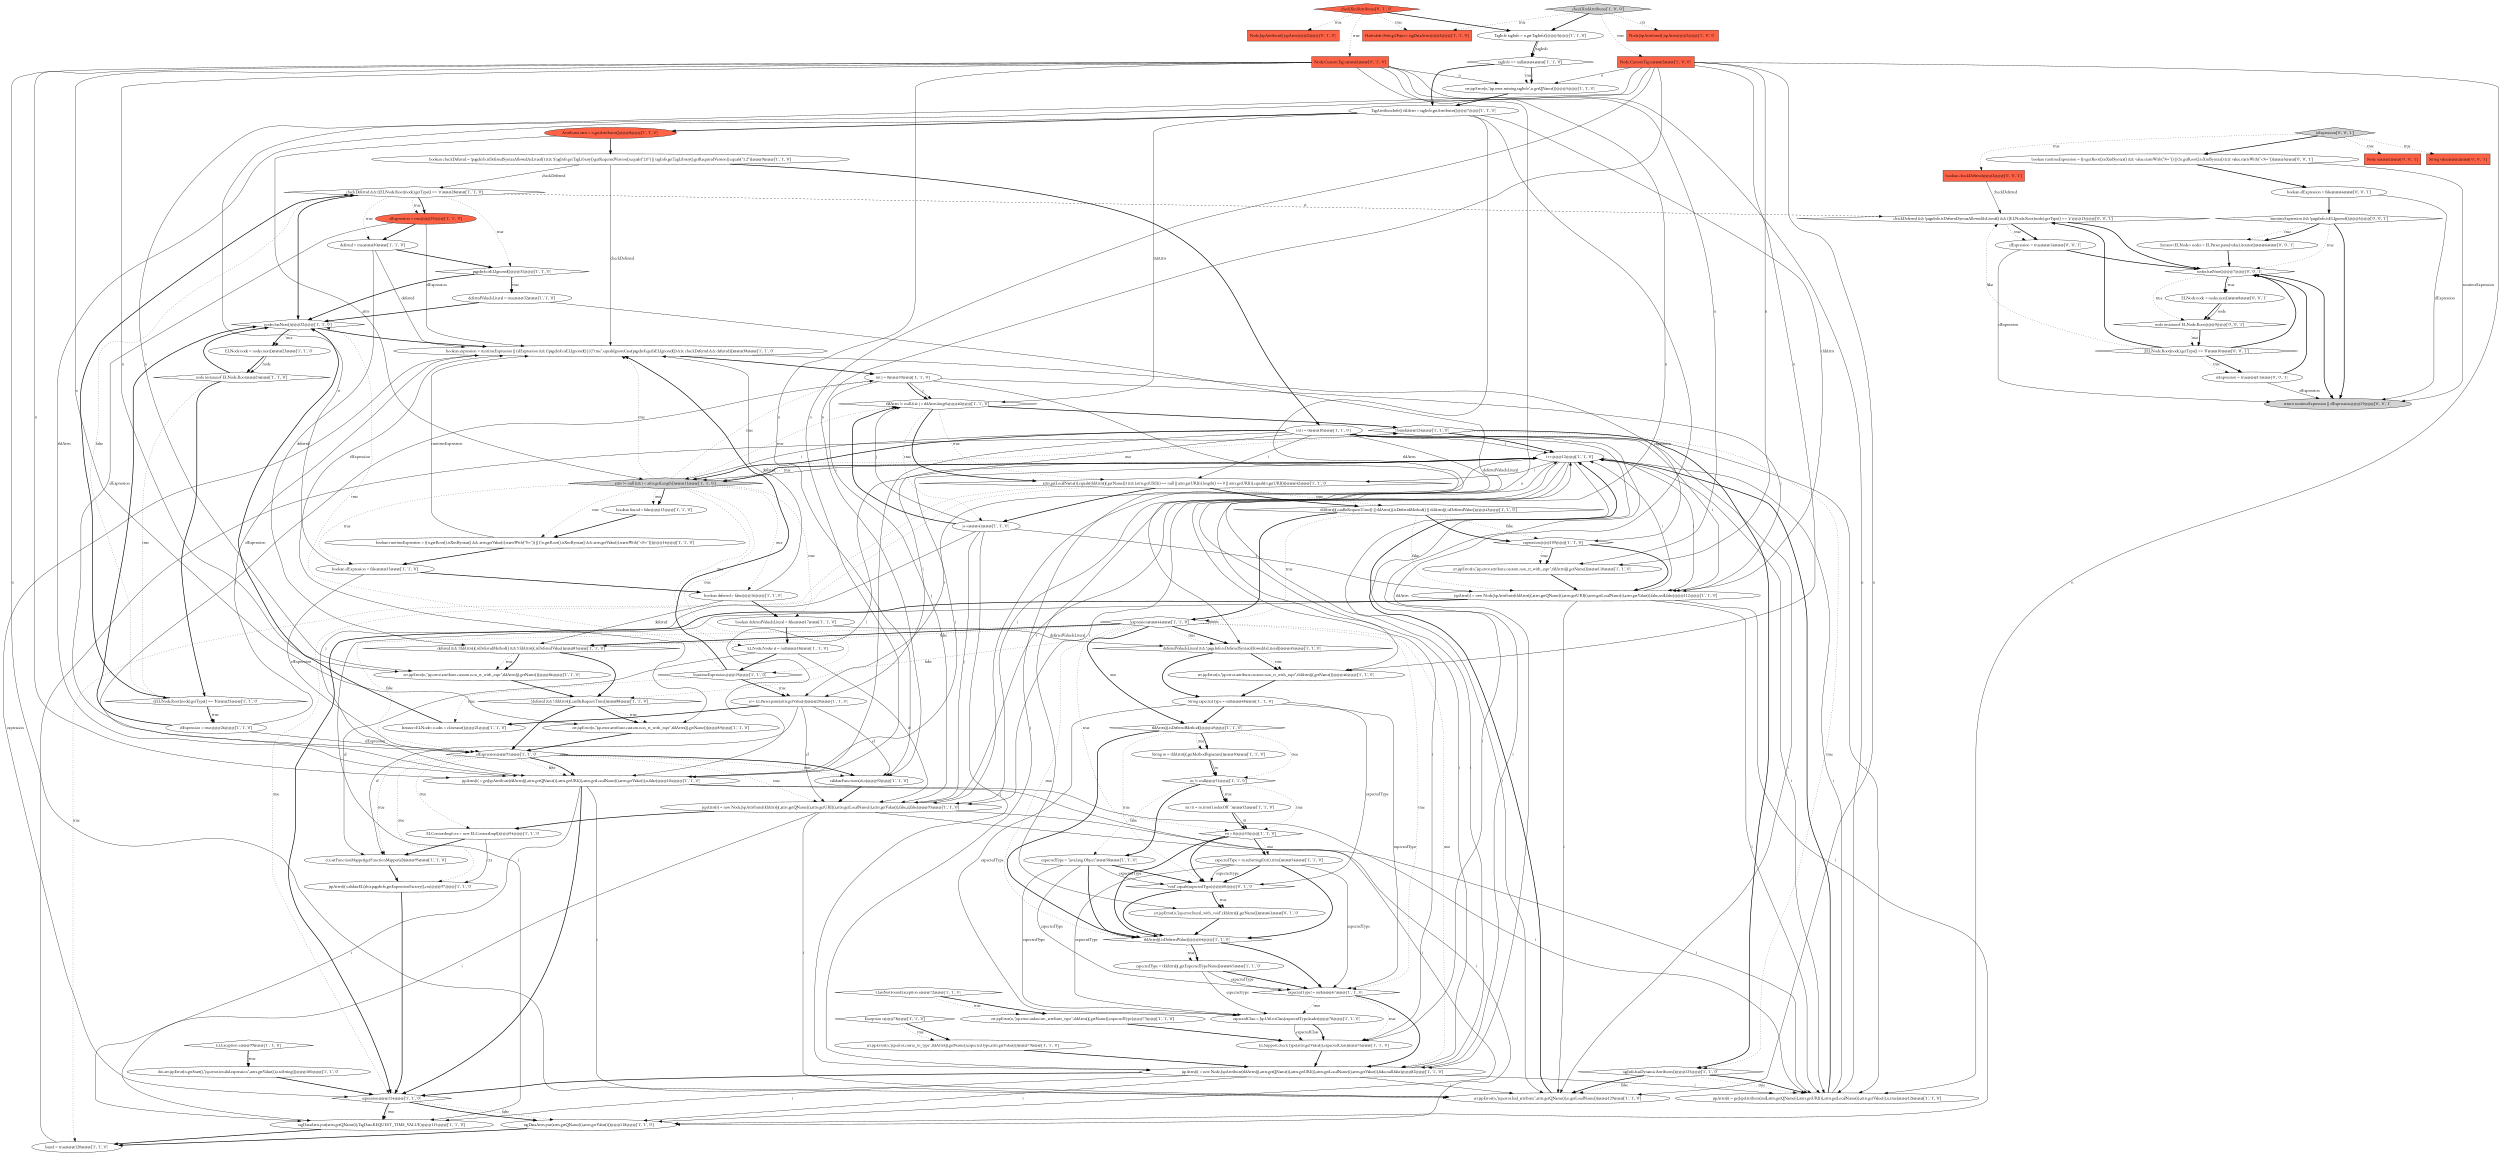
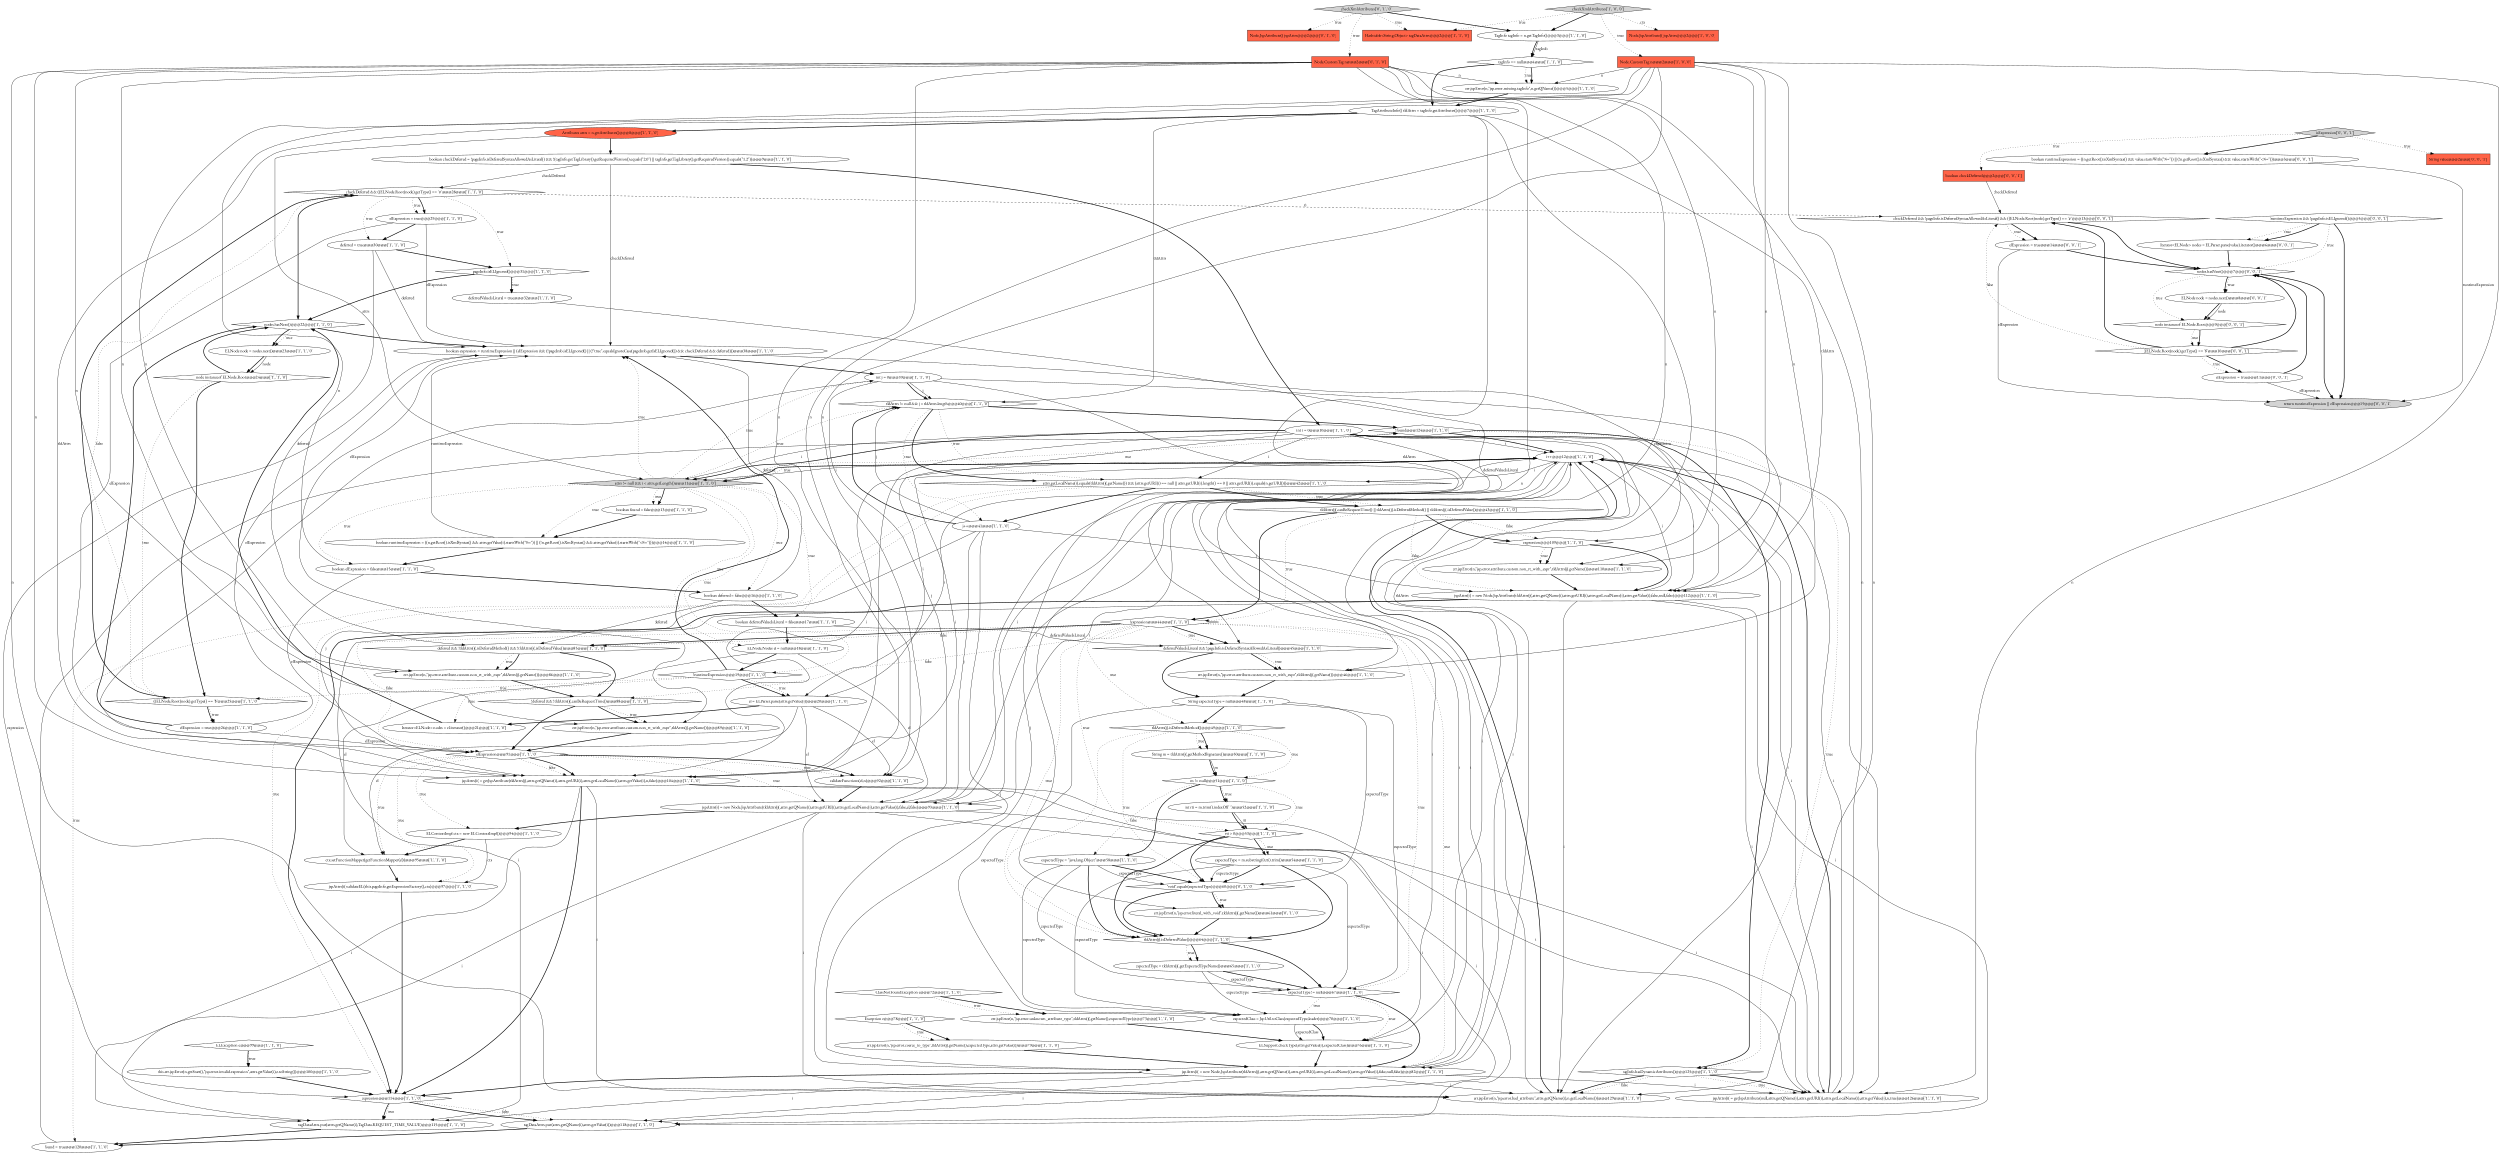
node "checkXmlAttributes['0', '1', '0']": fillcolor tomato -> lightgray
node "Node n@@@2@@@['0', '0', '1']": removed
node "boolean elExpression = false@@@4@@@['0', '0', '1']": removed
node "elExpression = true@@@29@@@['1', '1', '0']": fillcolor tomato -> white
edge "deferredValueIsLiteral = true@@@32@@@['1', '1', '0']" -> "nodes.hasNext()@@@22@@@['1', '1', '0']": removed
edge "!runtimeExpression@@@19@@@['1', '1', '0']" -> "nodes.hasNext()@@@22@@@['1', '1', '0']": now "!runtimeExpression@@@19@@@['1', '1', '0']" -> "((ELNode.Root)node).getType() == '$'@@@25@@@['1', '1', '0']"
edge "!expression@@@44@@@['1', '1', '0']" -> "tldAttrs(j(.isDeferredMethod()@@@49@@@['1', '1', '0']": style bold -> dotted
edge "tldAttrs(j(.isDeferredMethod()@@@49@@@['1', '1', '0']" -> "tldAttrs(j(.isDeferredValue()@@@64@@@['1', '1', '0']": style bold -> dotted
